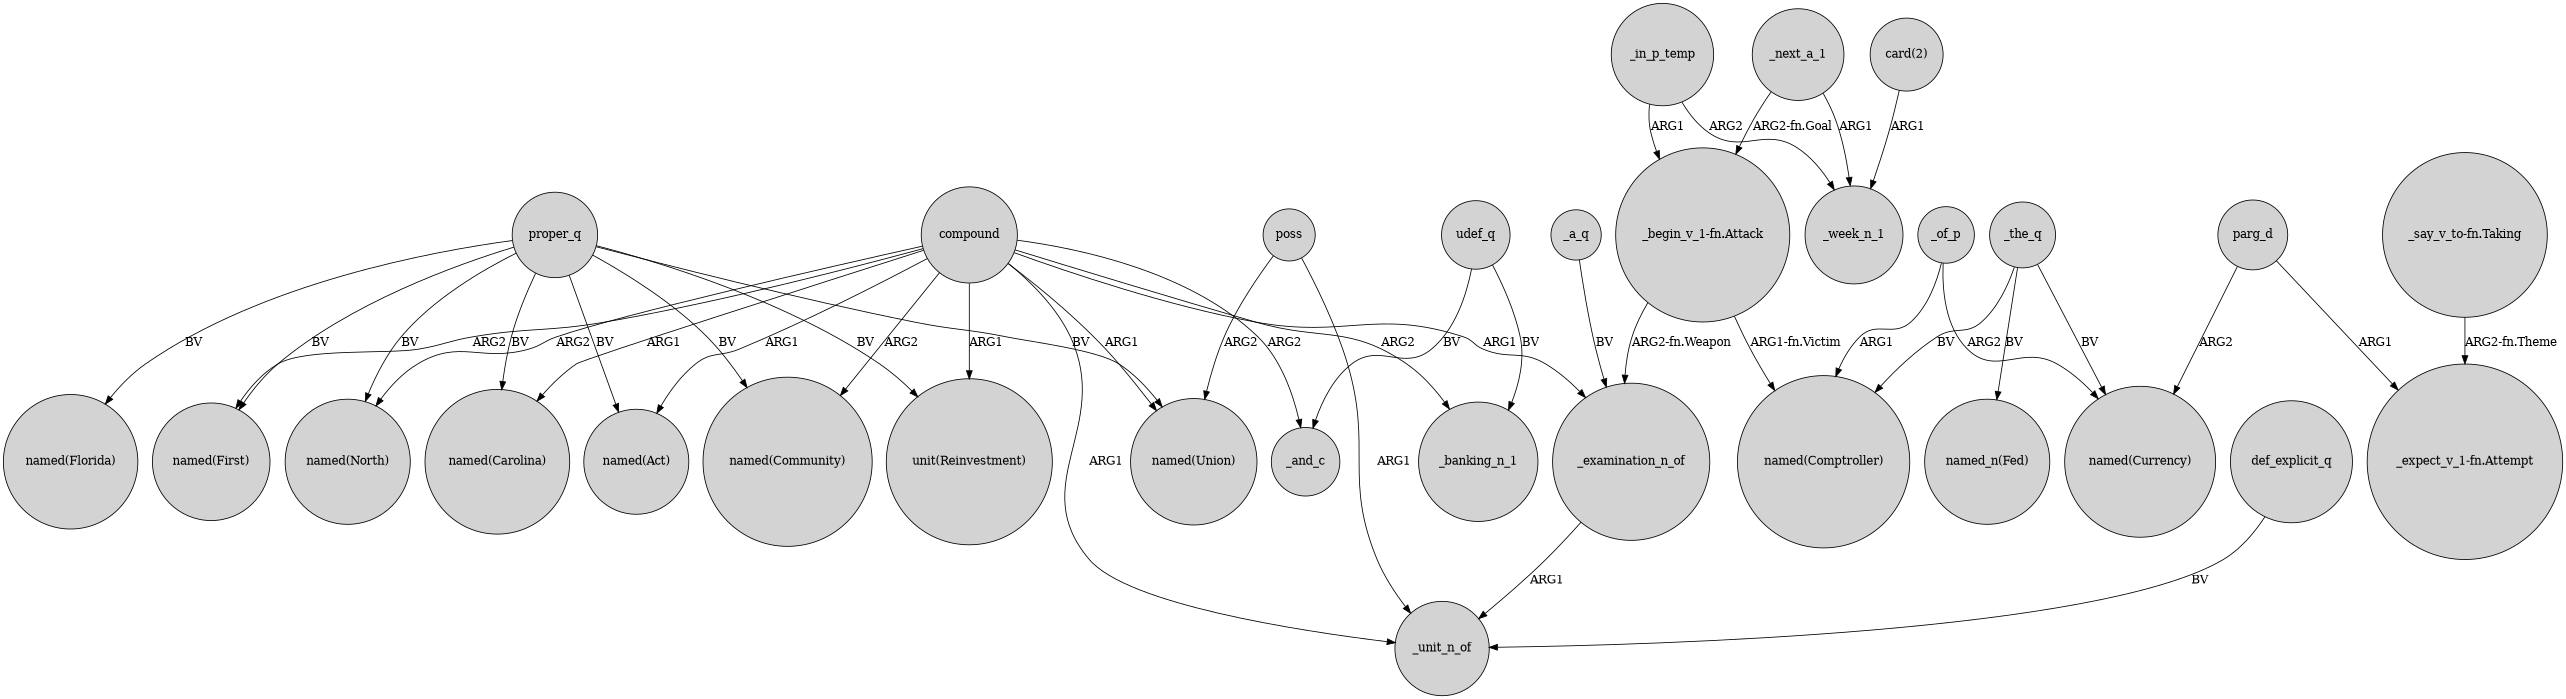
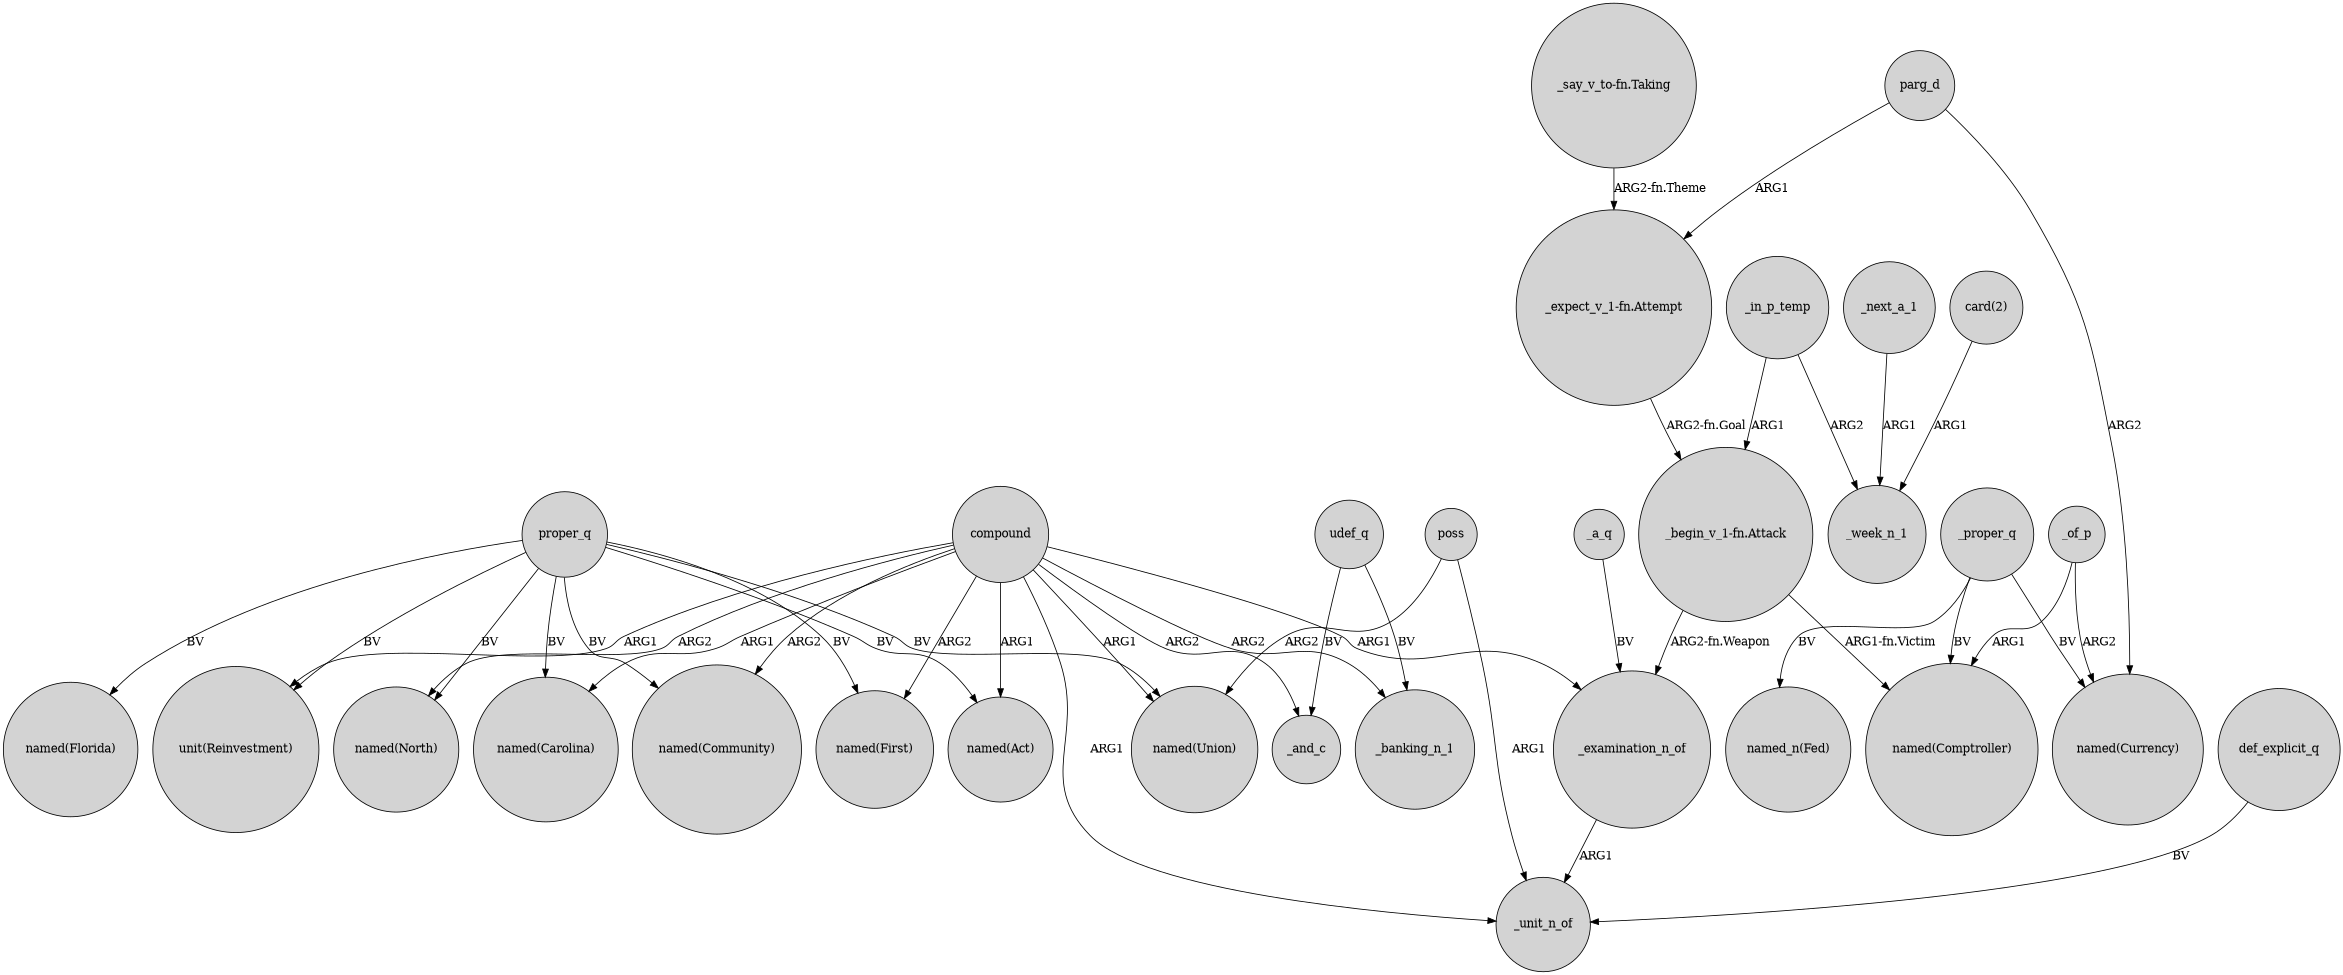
edge "_next_a_1" -> "_begin_v_1-fn.Attack": now "_expect_v_1-fn.Attempt" -> "_begin_v_1-fn.Attack"
node "_the_q": label "_the_q" -> "_proper_q"
